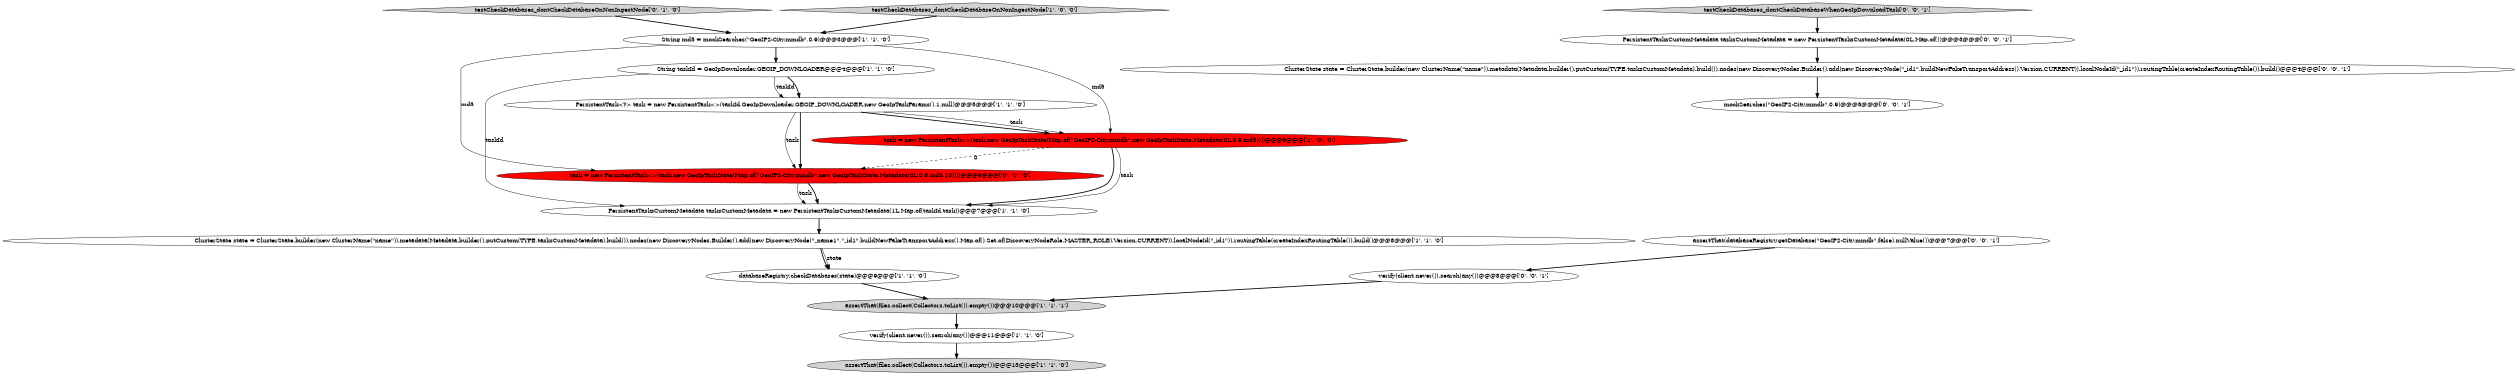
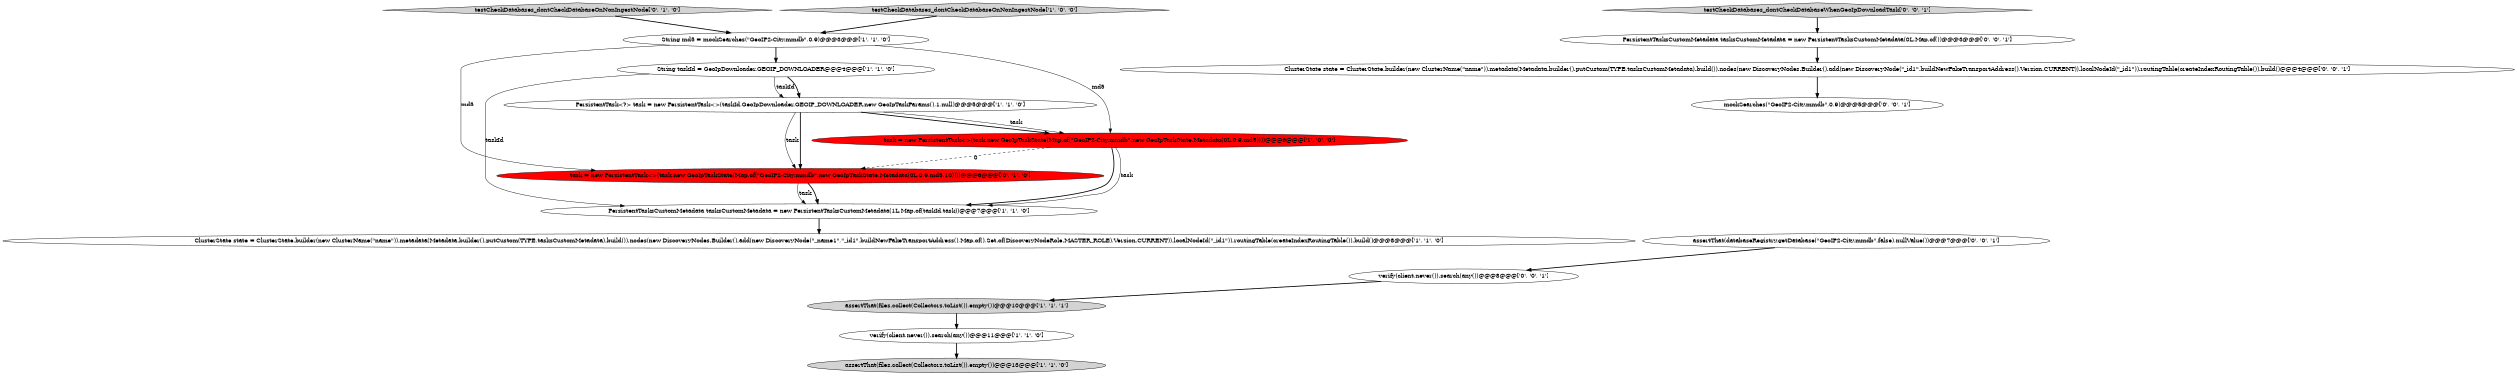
node "databaseRegistry.checkDatabases(state)@@@9@@@['1', '1', '0']": removed
